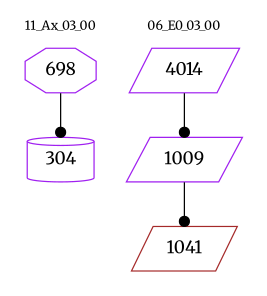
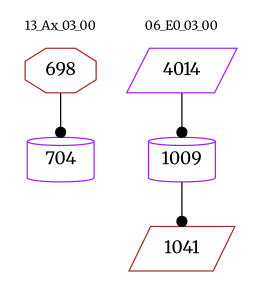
cluster "11_Ax_03_00": label "11_Ax_03_00" -> "13_Ax_03_00"
node "698": color purple -> brown
node "304": label "304" -> "704"
node "1009": shape parallelogram -> cylinder
